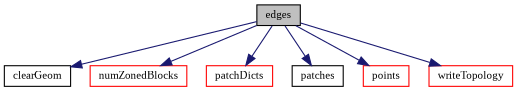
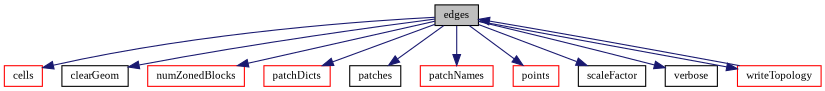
edge "writeTopology" -> "edges": added
node "cells": added
node "patchNames": added
node "scaleFactor": added
node "verbose": added
